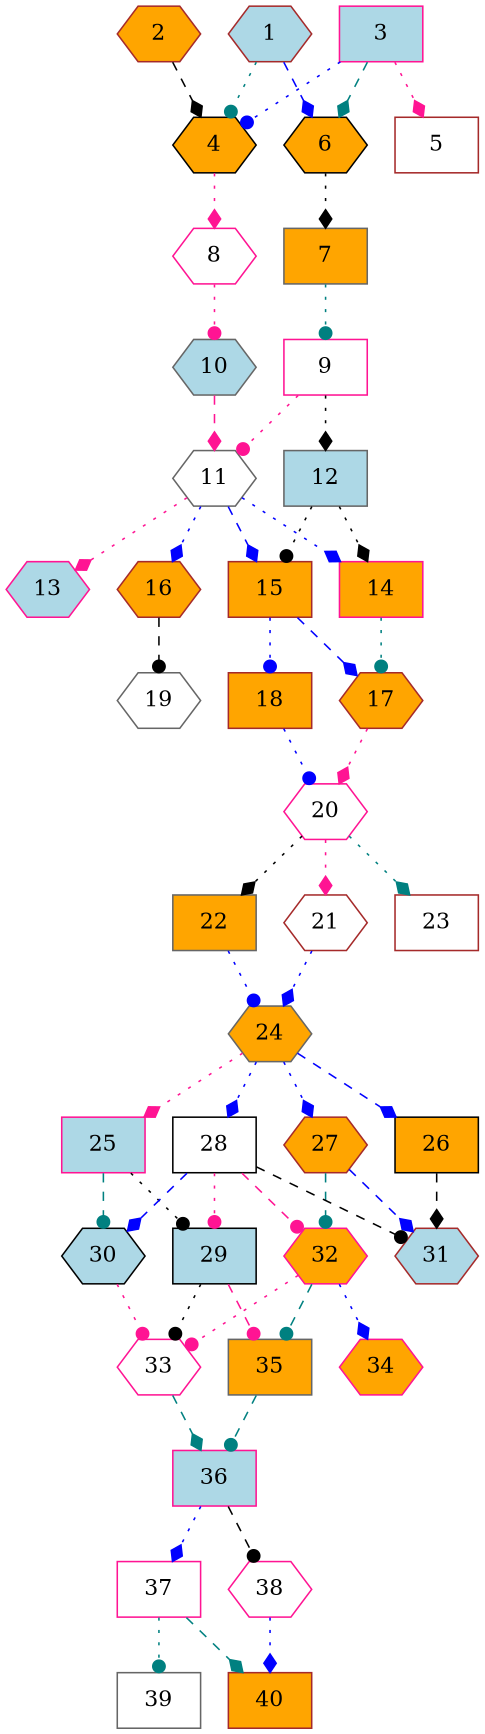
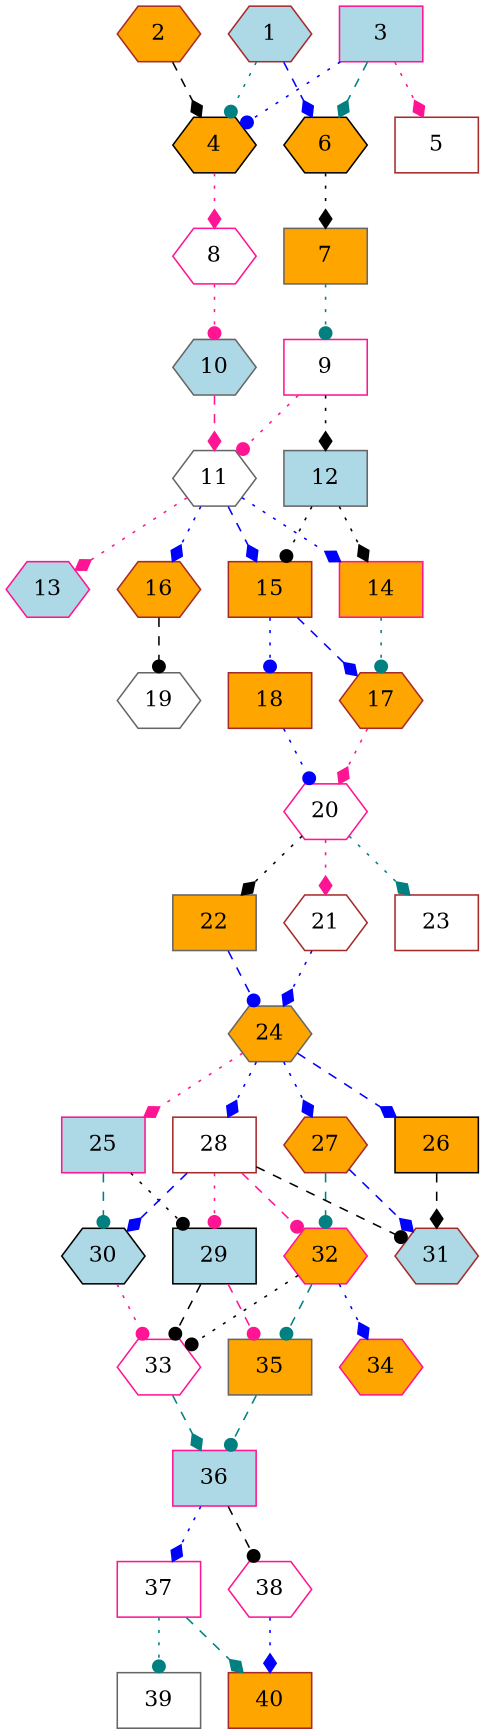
edge "22" -> "24": style dotted -> dashed
node "28": color black -> brown
edge "32" -> "33": color deeppink -> black
edge "29" -> "33": style dotted -> dashed
